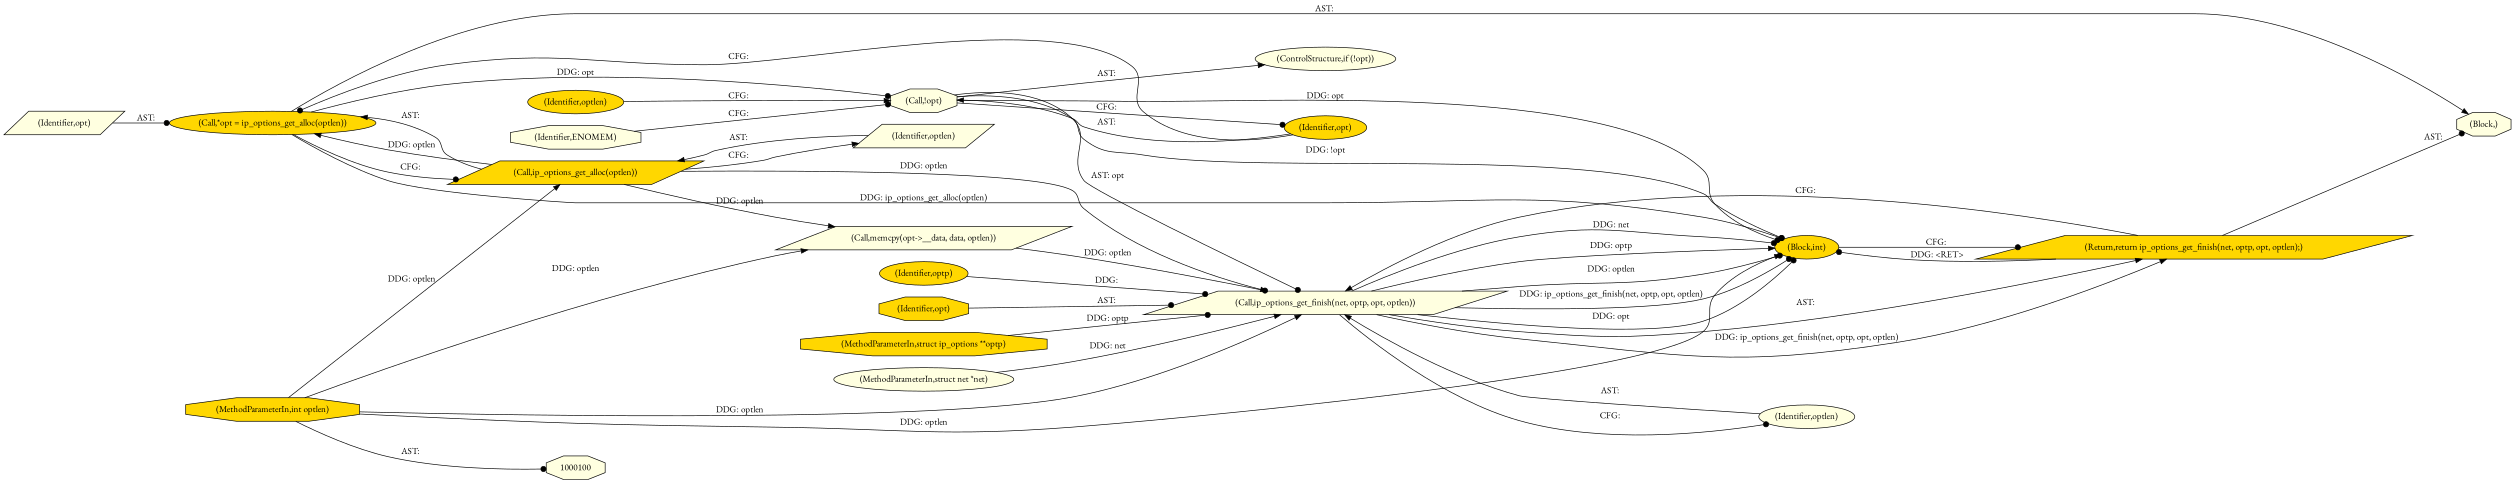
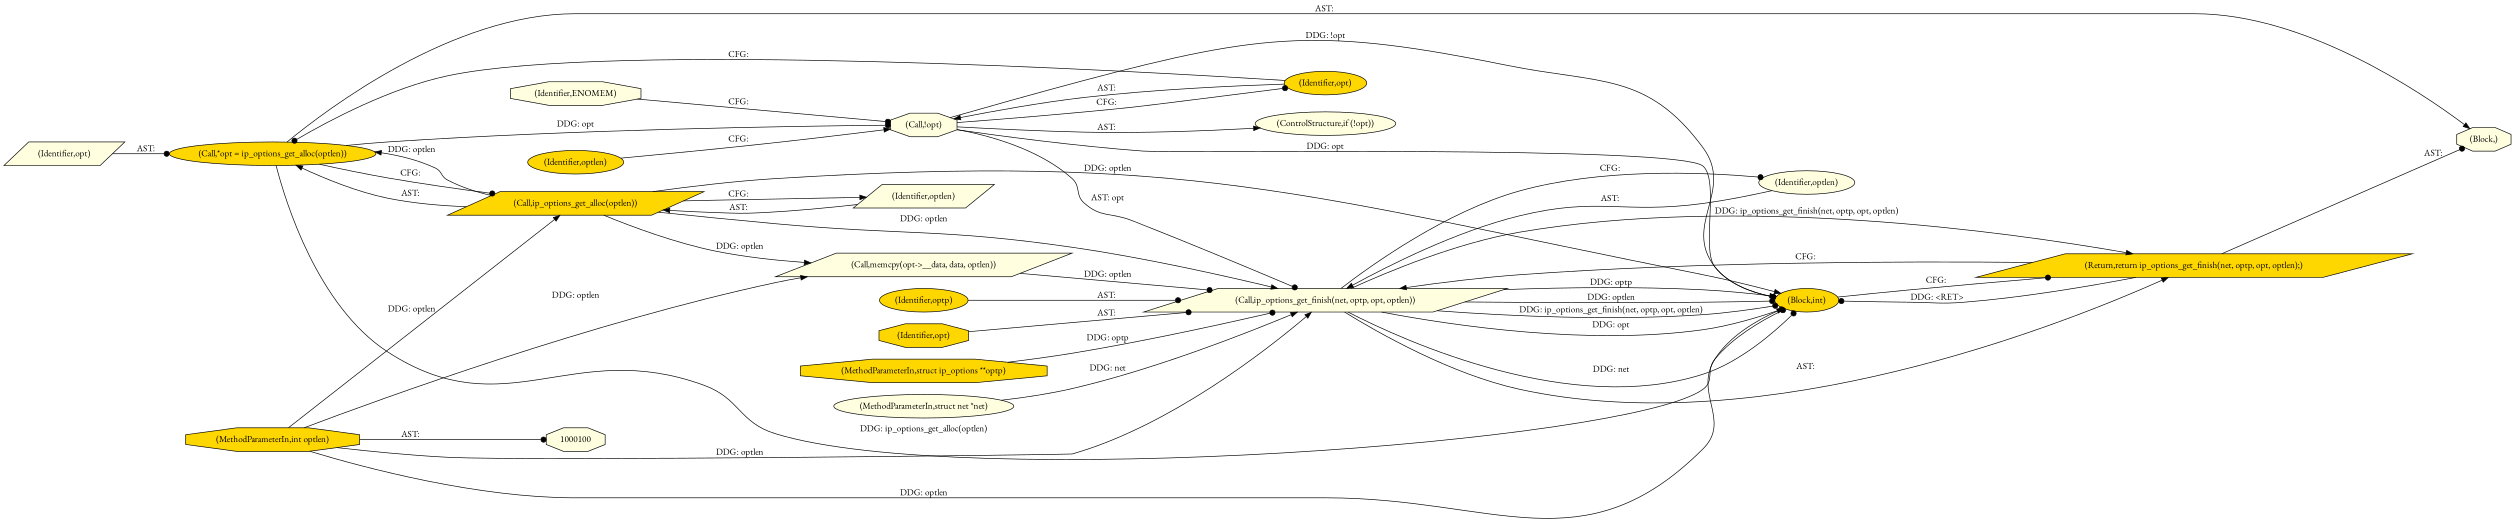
edge "(Call,ip_options_get_alloc(optlen))" -> "(Block,int)": added, label "DDG: optlen"
edge "(Identifier,optp)" -> "(Call,ip_options_get_finish(net, optp, opt, optlen))": label "DDG: " -> "AST: "
